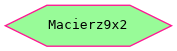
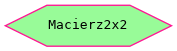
node "Macierz9x2": label "Macierz9x2" -> "Macierz2x2"
